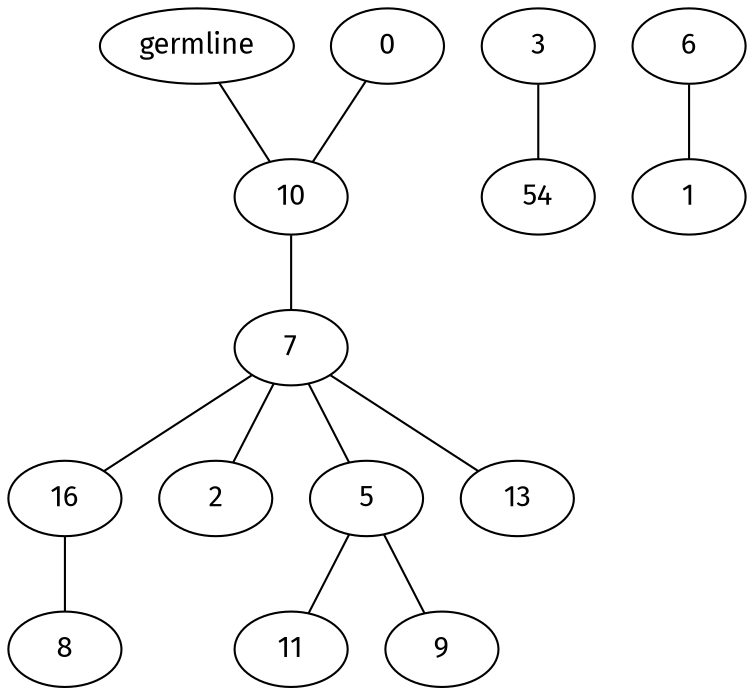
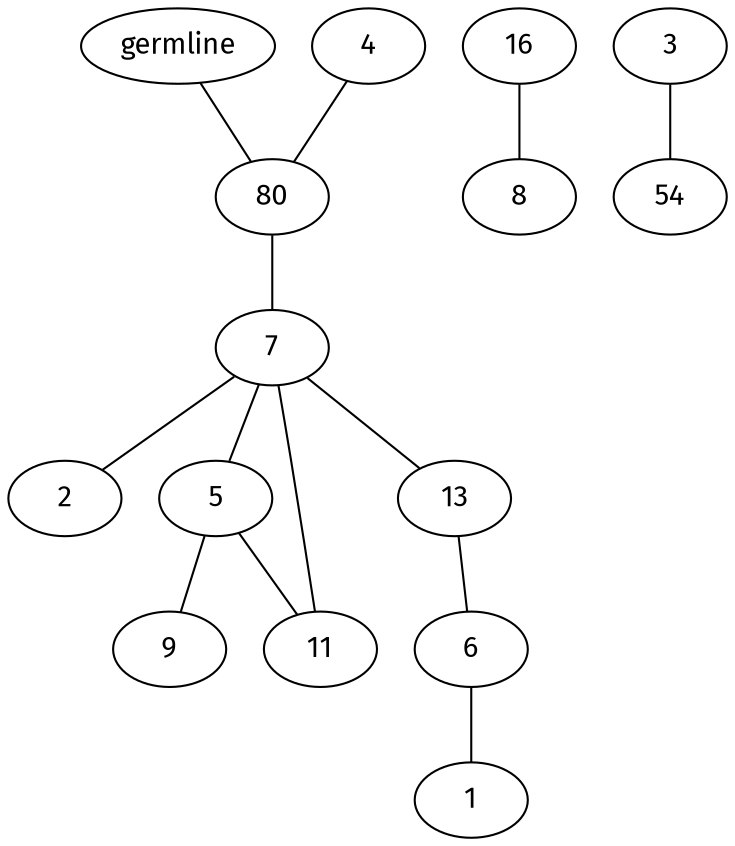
node "0": label "0" -> "4"
node "10": label "10" -> "80"
edge "7" -- "16": now "7" -- "11"
edge "13" -- "6": added
